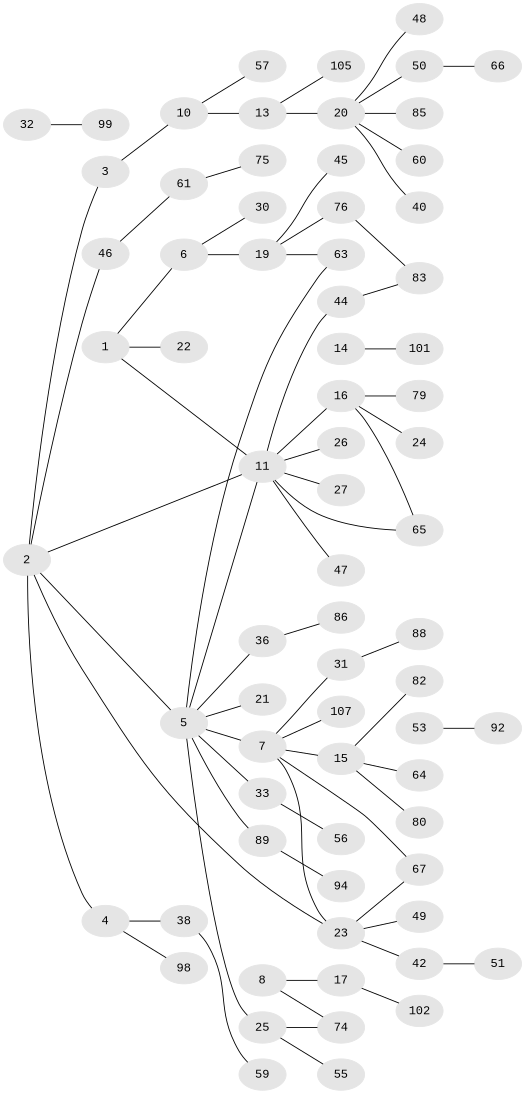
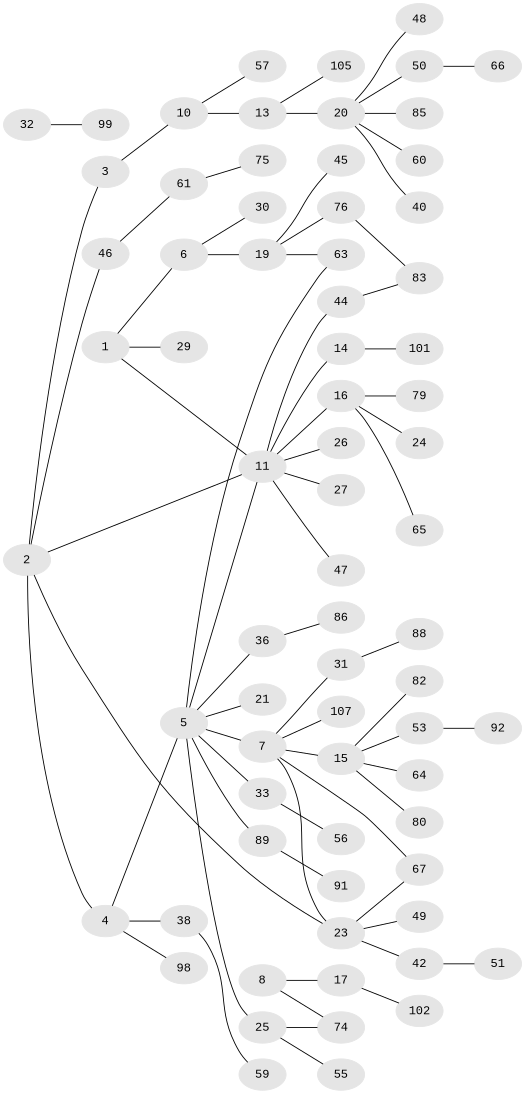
node "22": label "22" -> "29"
edge "11" -- "65": now "11" -- "14"
edge "2" -- "5": now "4" -- "5"
edge "53" -- "15": added
node "94": label "94" -> "91"
